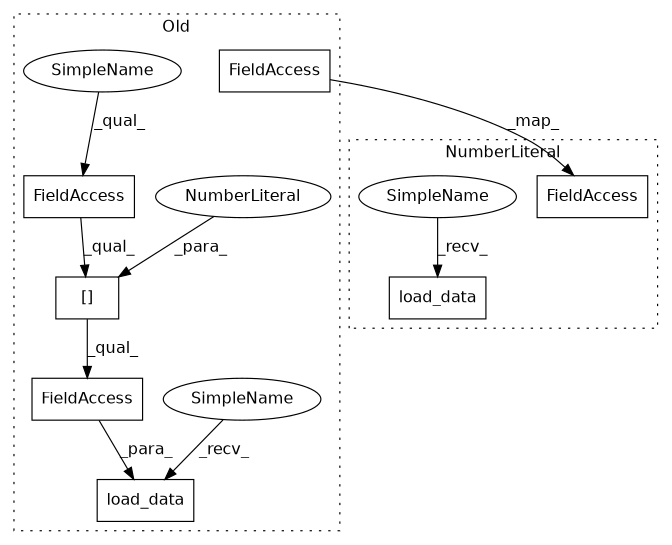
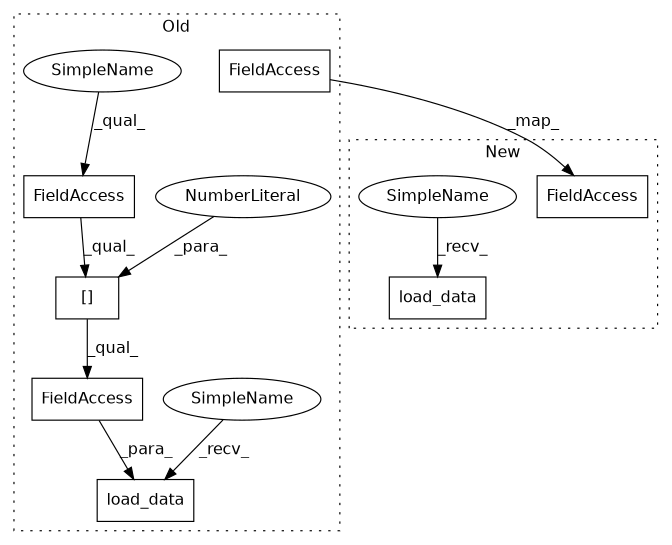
cluster "NumberLiteral": label "NumberLiteral" -> "New"
